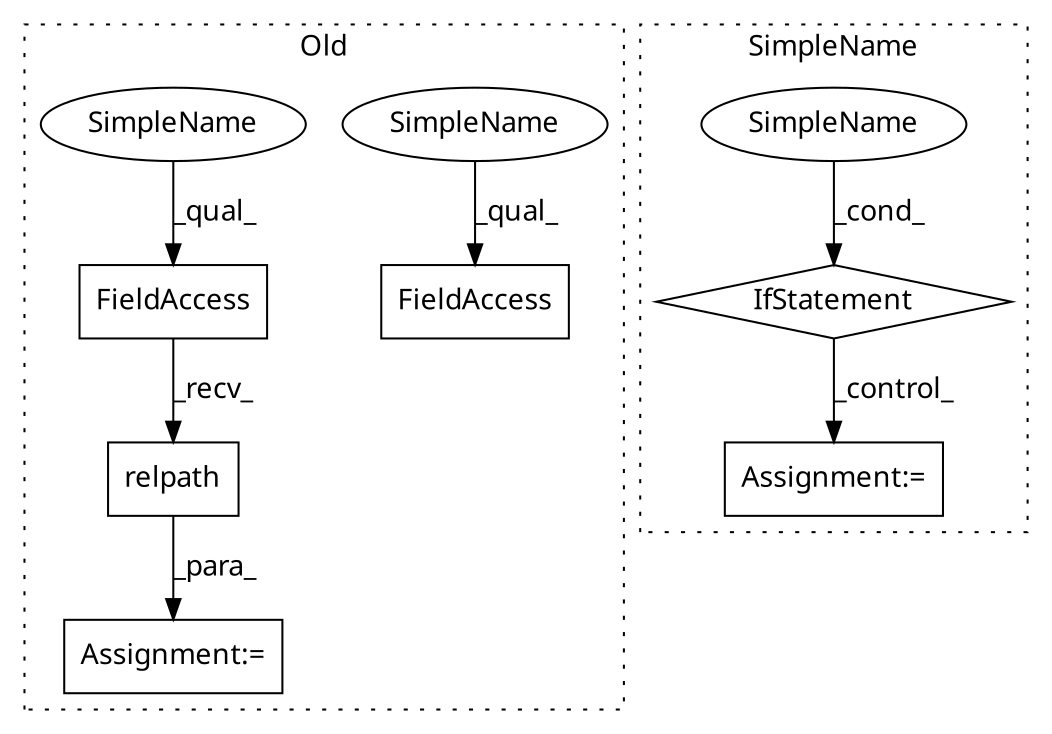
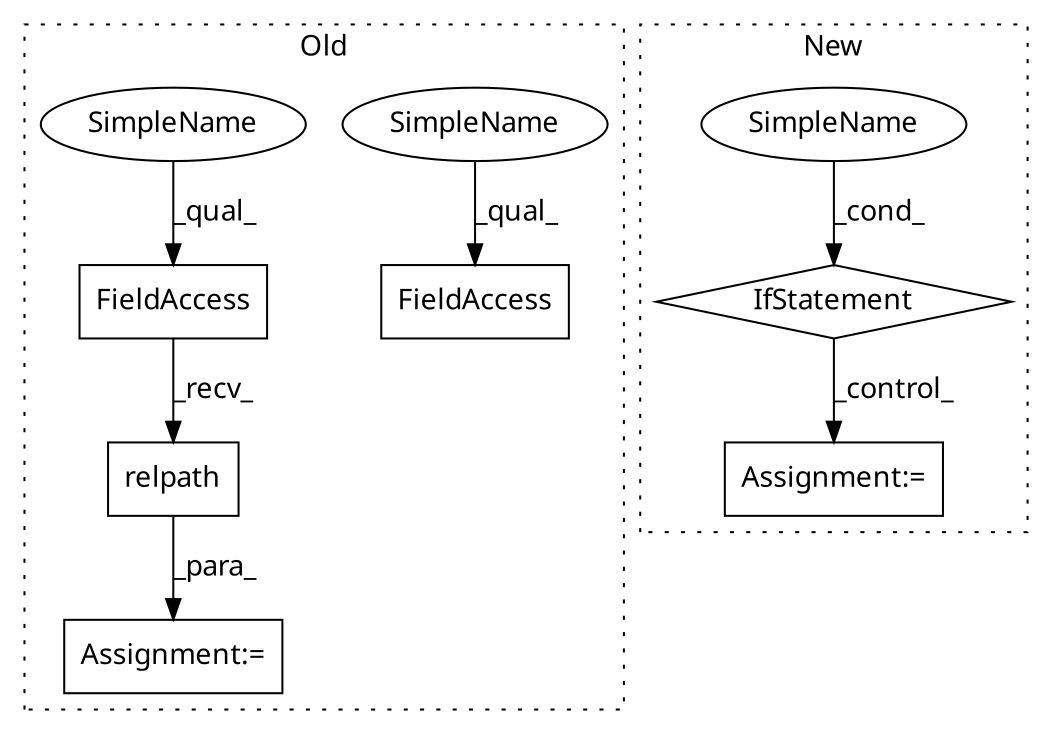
cluster "SimpleName": label "SimpleName" -> "New"
